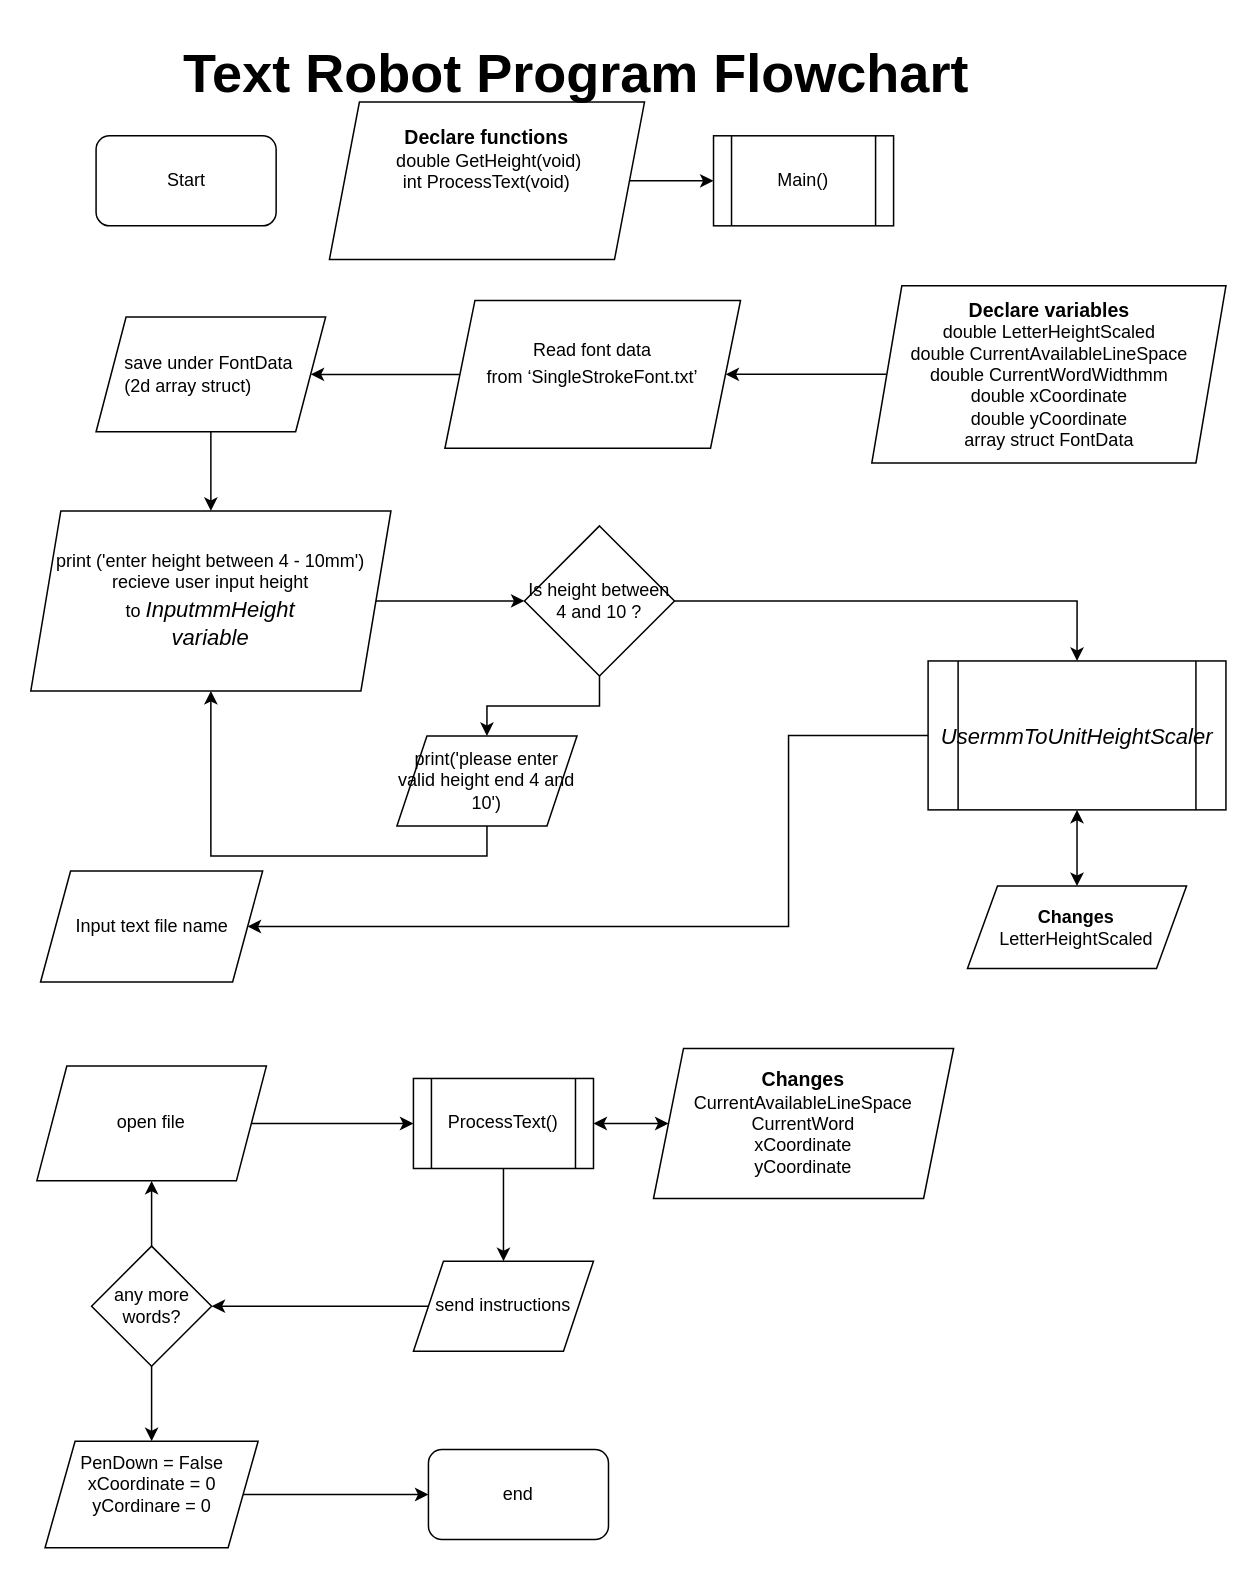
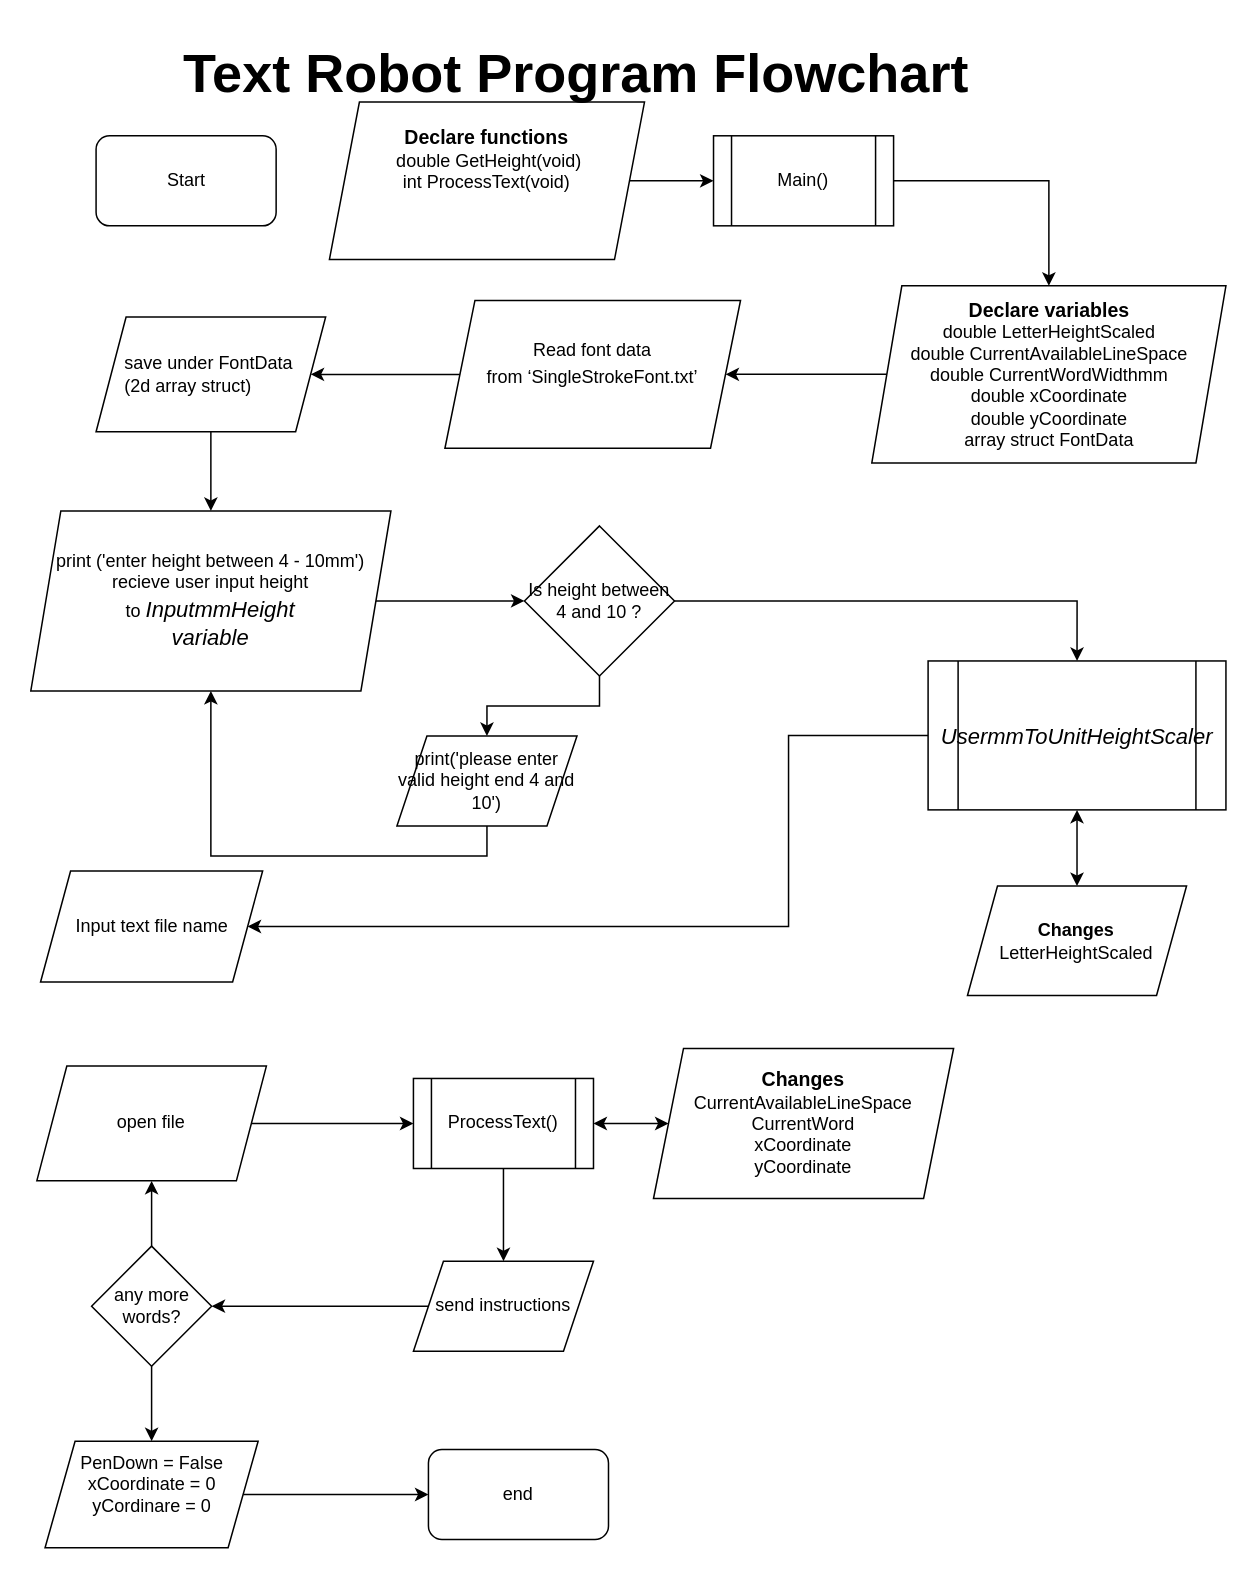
edge "Main()" -> "Declare variables double LetterHeightScaled double CurrentAvailableLineSpace double CurrentWordWidthmm double xCoordinate double yCoordinate array struct FontData": added
node "Changes LetterHeightScaled": size 219x83 -> 219x110
